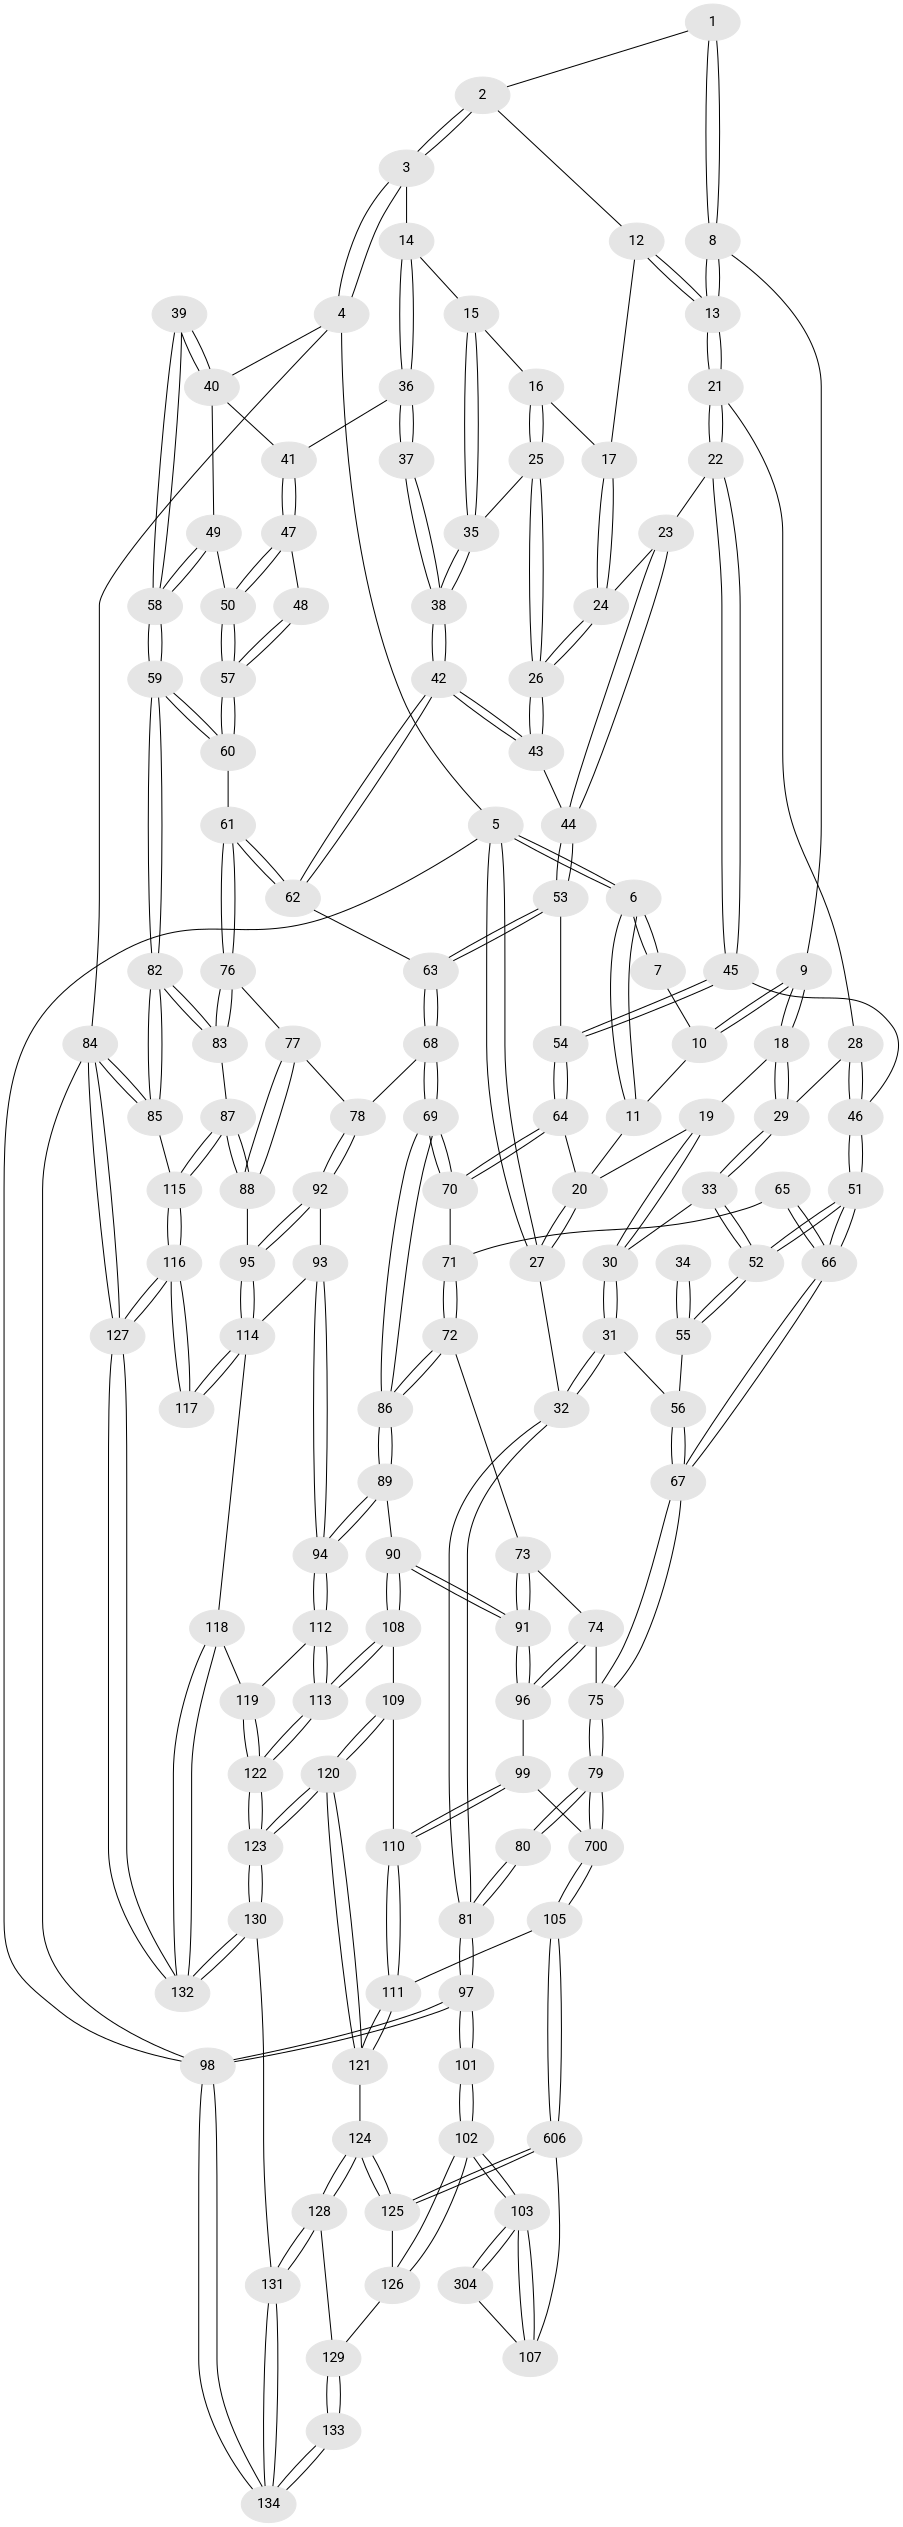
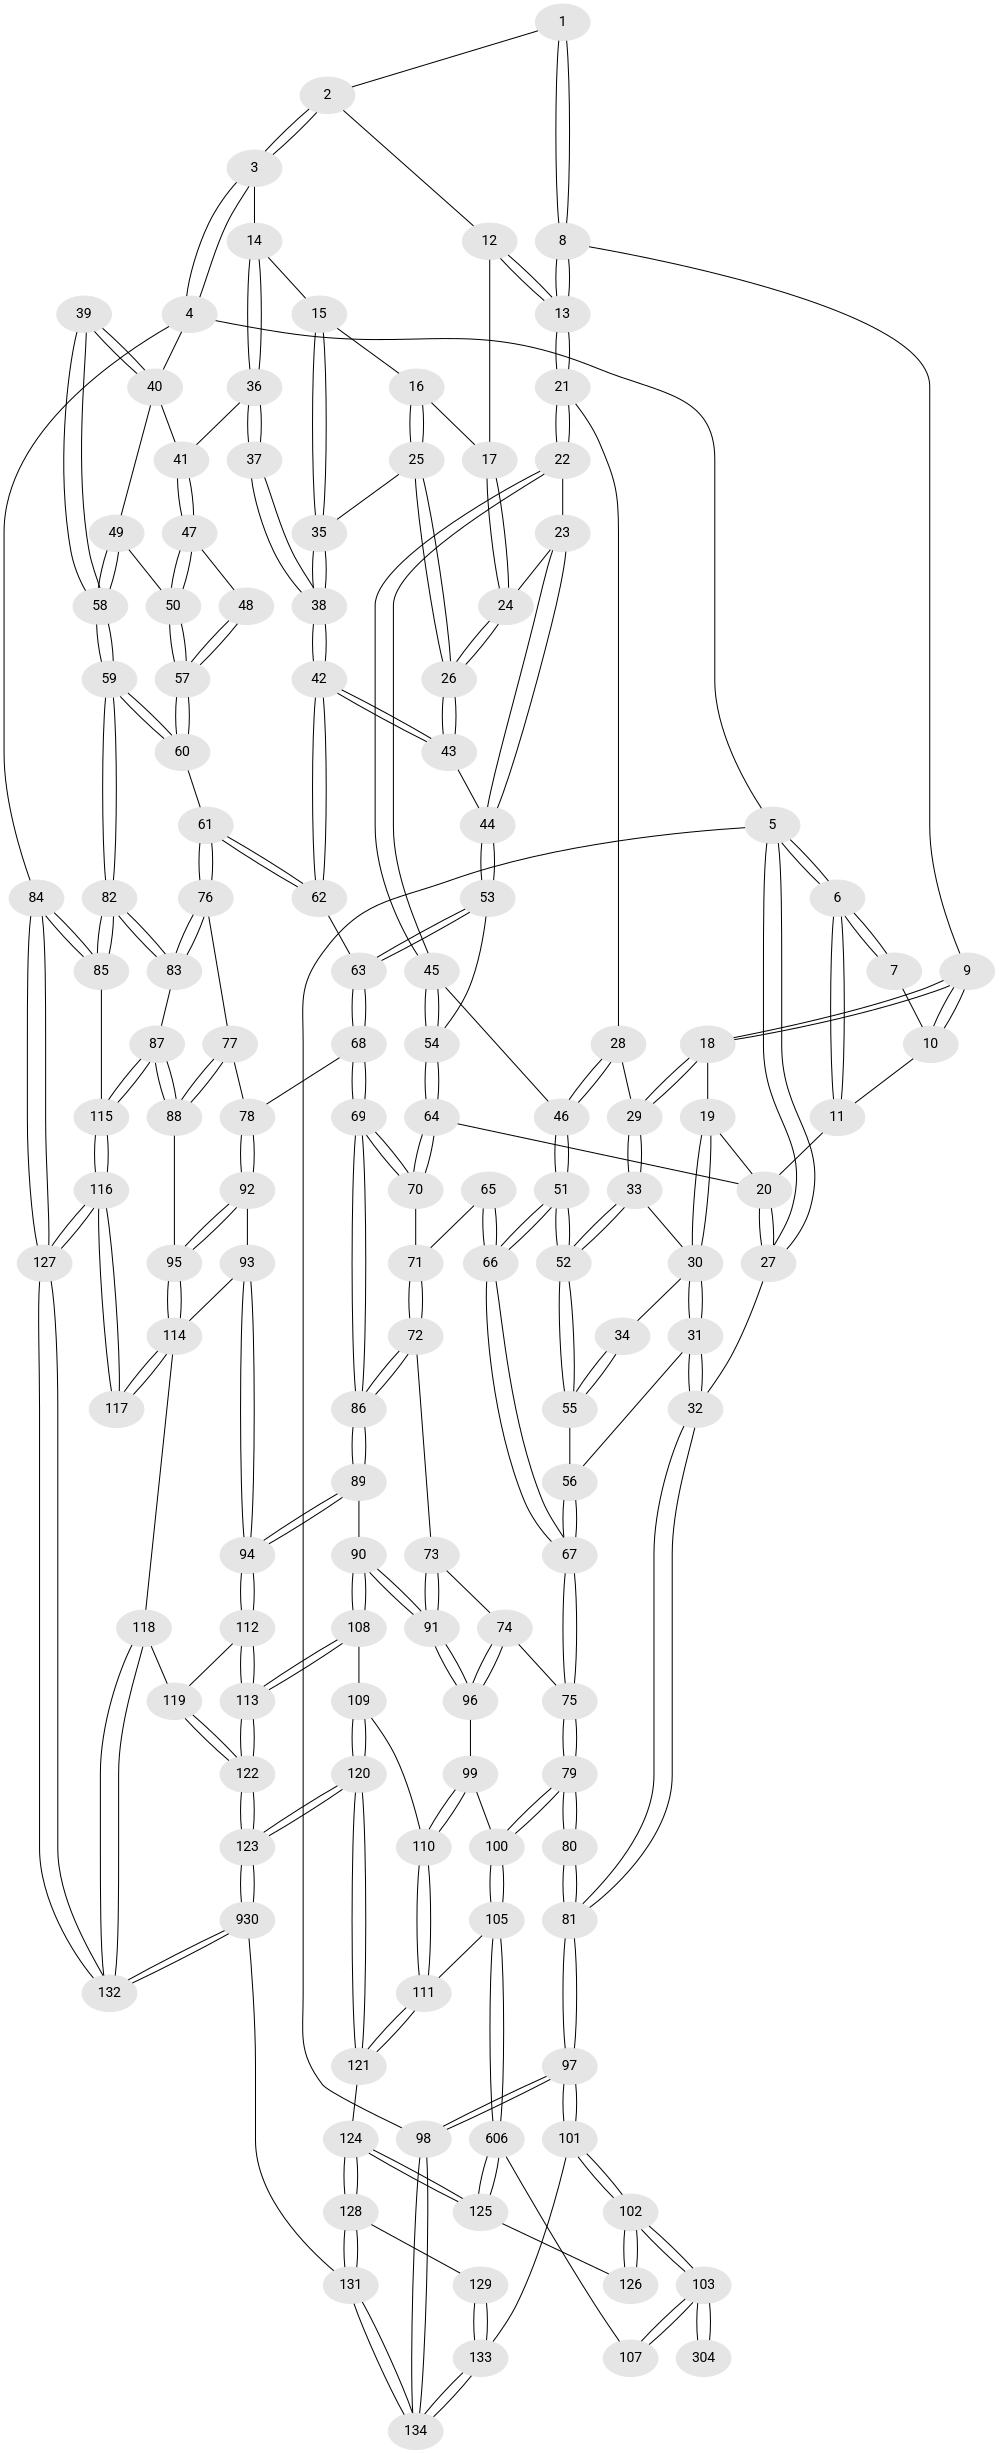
edge "30" -- "34": added
edge "84" -- "98": removed
node "700": label "700" -> "100"
node "130": label "130" -> "930"
edge "101" -- "133": added
edge "126" -- "129": removed
edge "304" -- "107": removed
